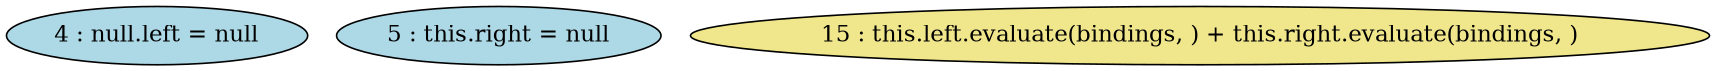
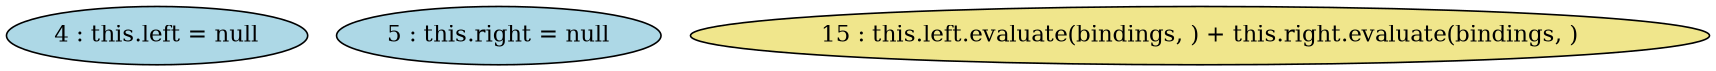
node "4 : null.left = null": label "4 : null.left = null" -> "4 : this.left = null"
